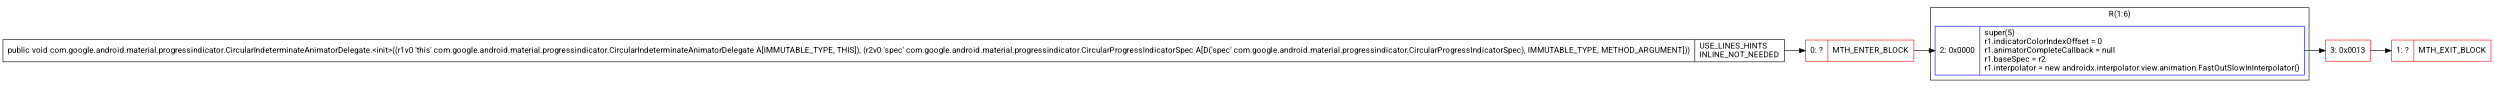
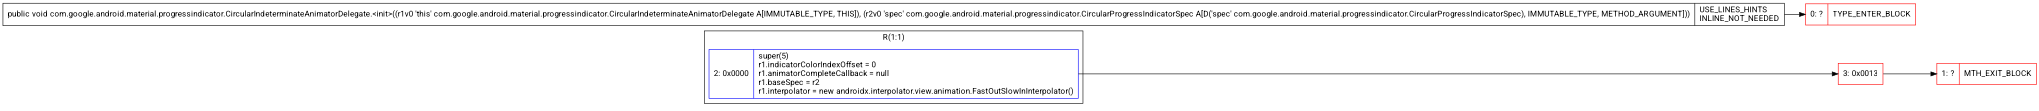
cluster "R(1:6)": label "R(1:6)" -> "R(1:1)"
node "0: ?": text "MTH_ENTER_BLOCK" -> "TYPE_ENTER_BLOCK"
edge "0: ?" -> "2: 0x0000": removed
